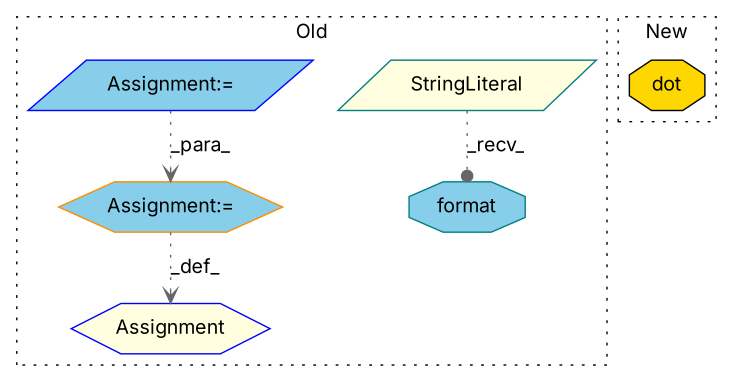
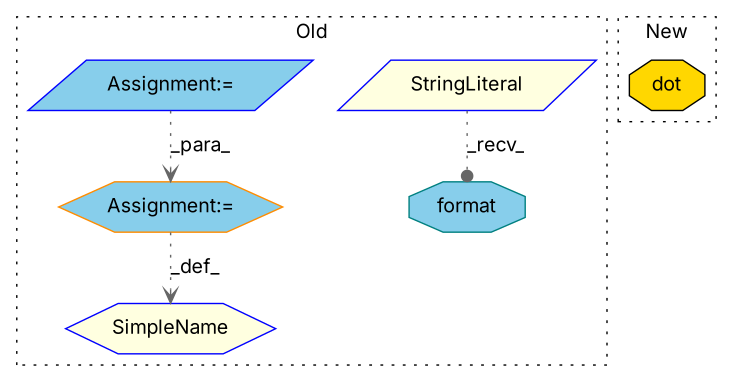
node "StringLiteral": color teal -> blue
node "Assignment": label "Assignment" -> "SimpleName"
